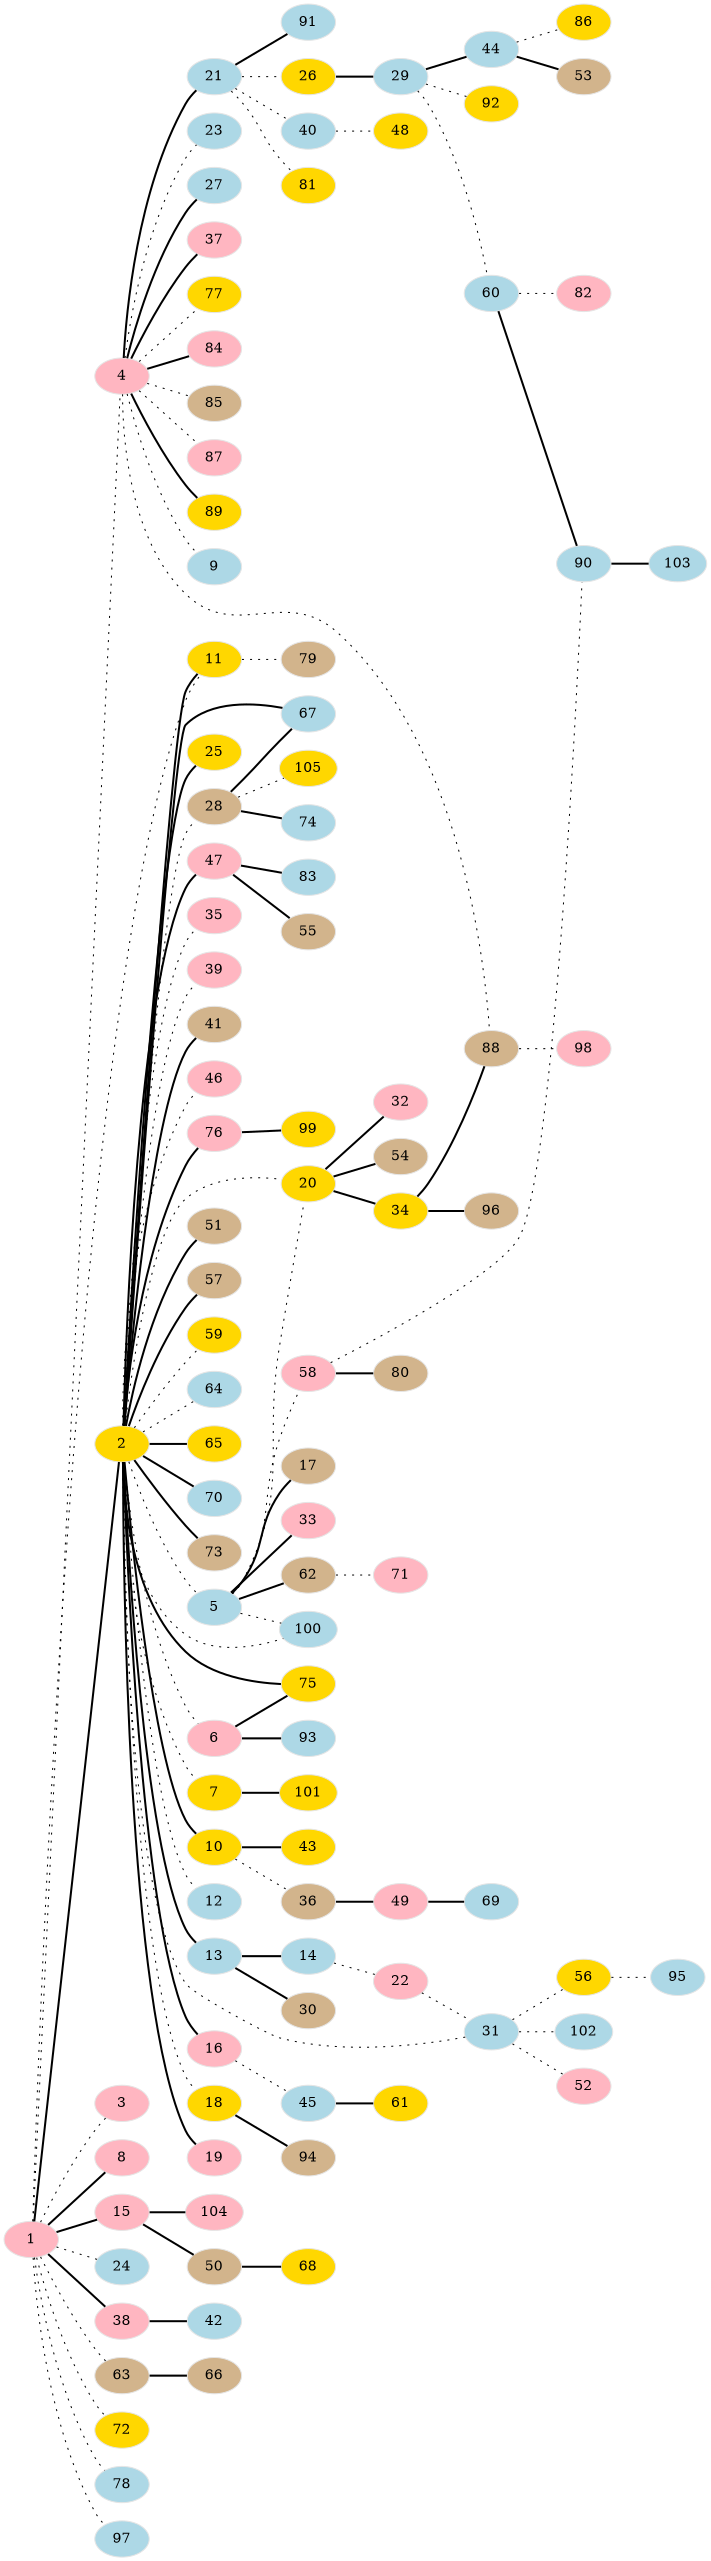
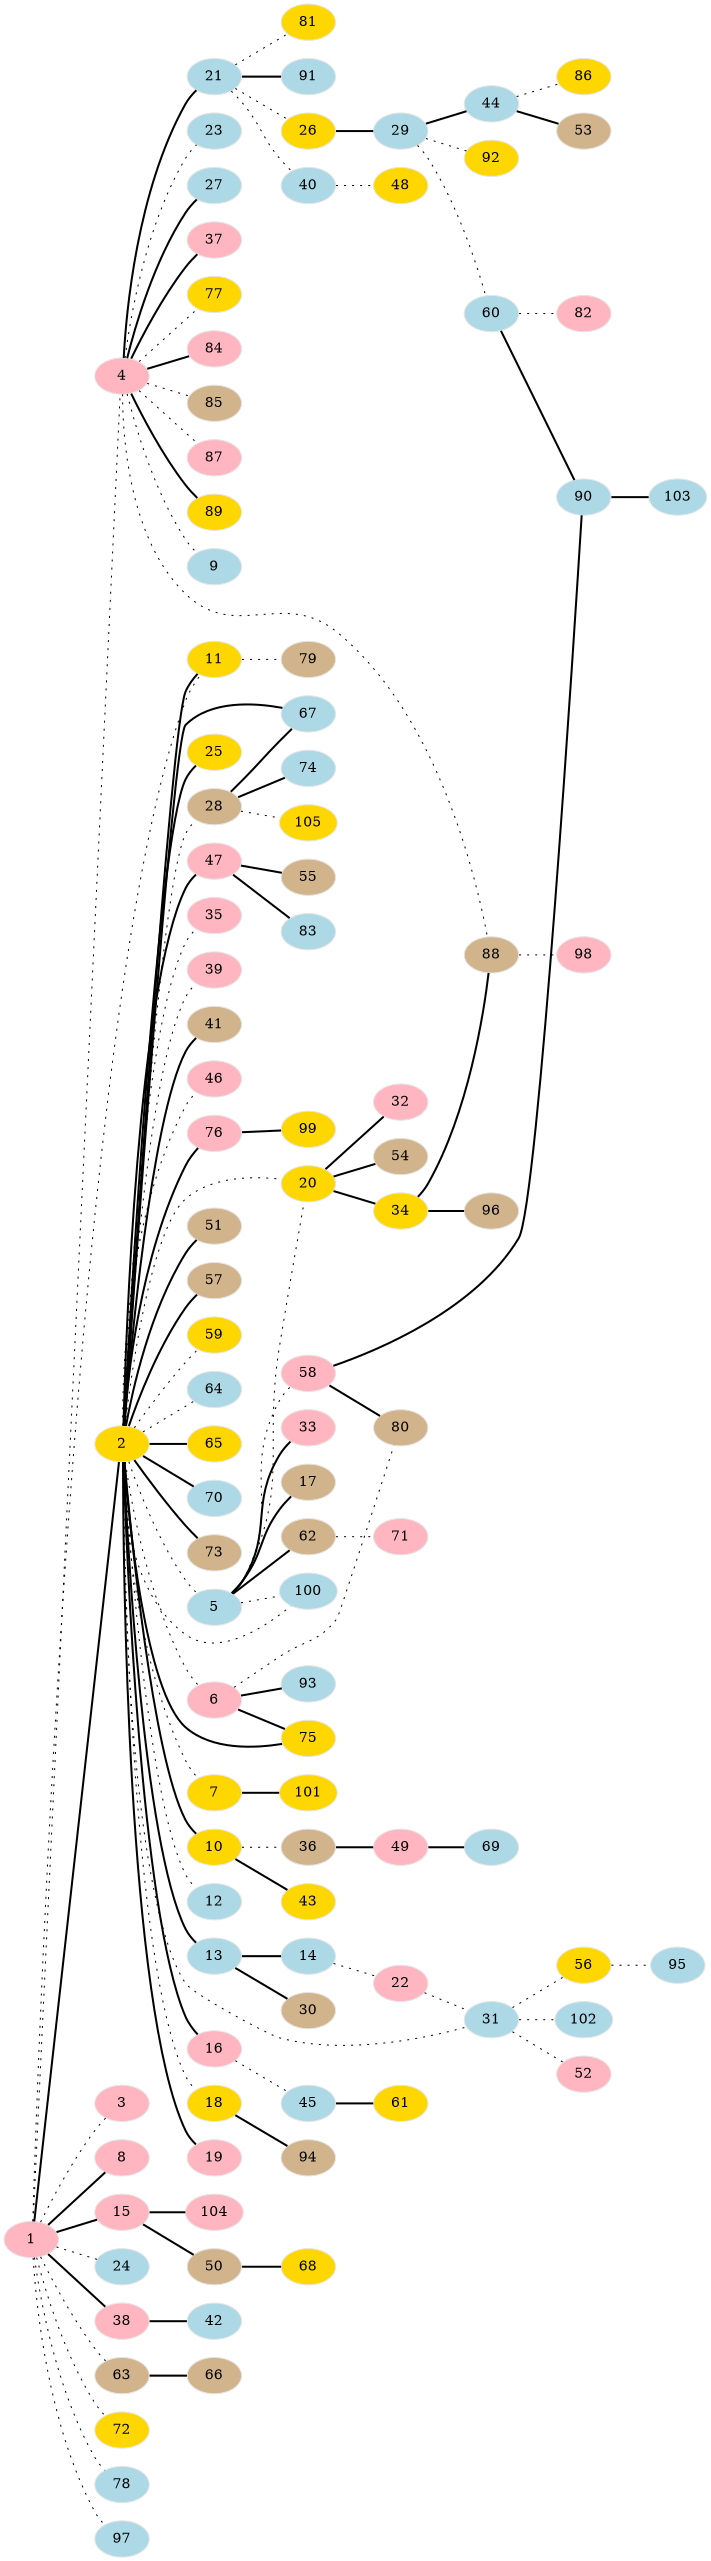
edge "90" -- "58": style dotted -> bold
edge "80" -- "6": added
